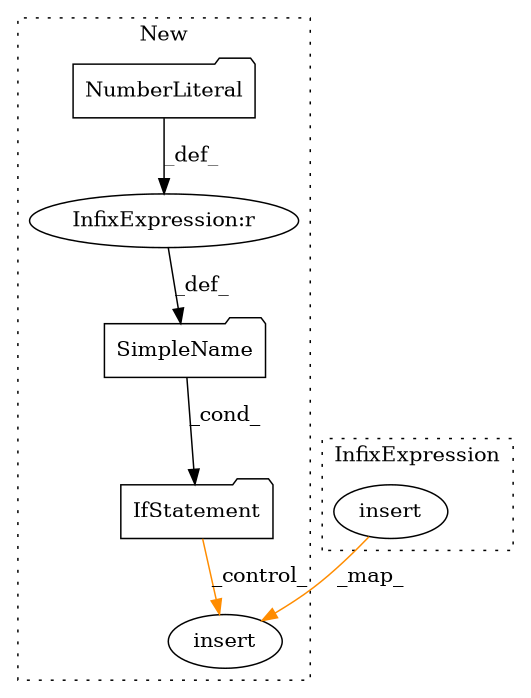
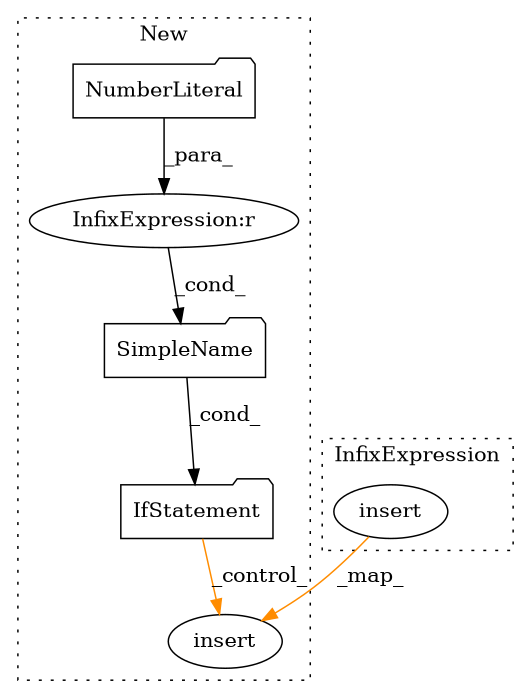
edge "NumberLiteral" -> "InfixExpression:r": label "_def_" -> "_para_"
edge "InfixExpression:r" -> "SimpleName": label "_def_" -> "_cond_"
